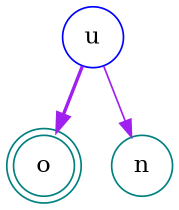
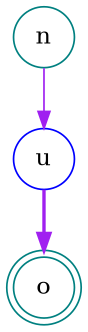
edge "u" -> "n": reversed
